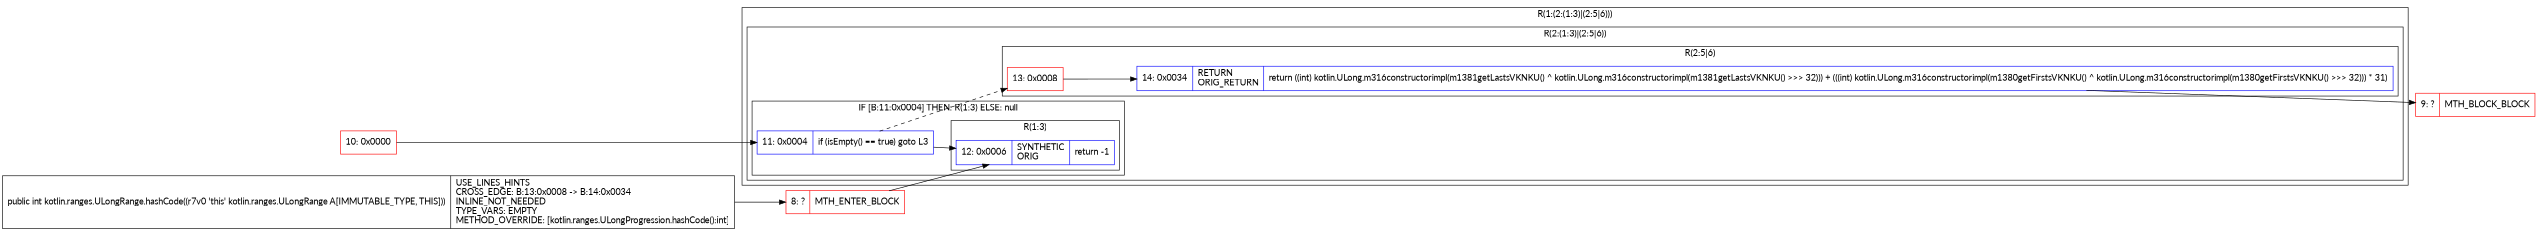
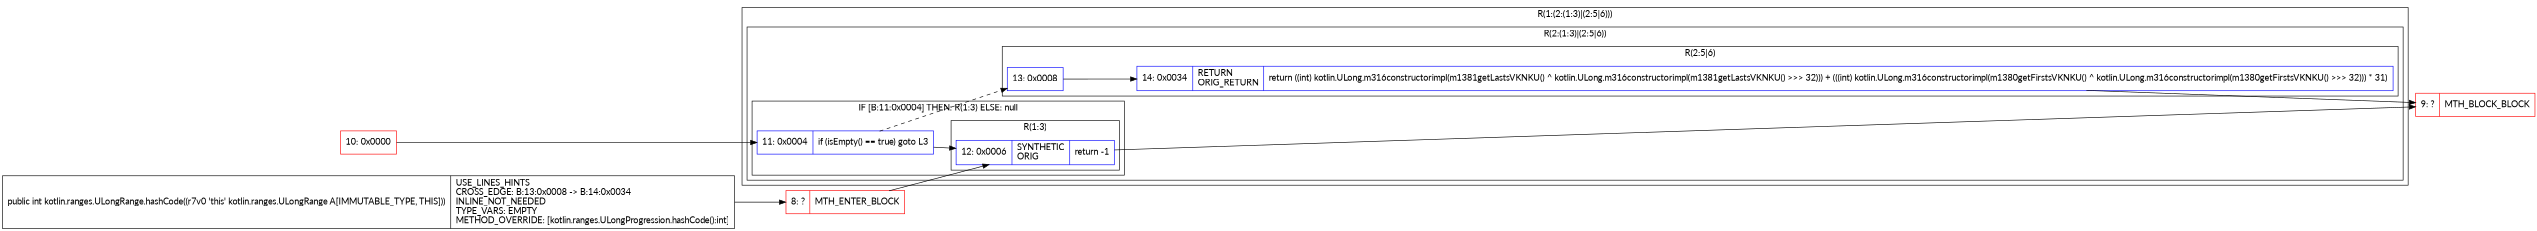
node "13: 0x0008": color red -> blue
edge "12: 0x0006" -> "9: ?": added
